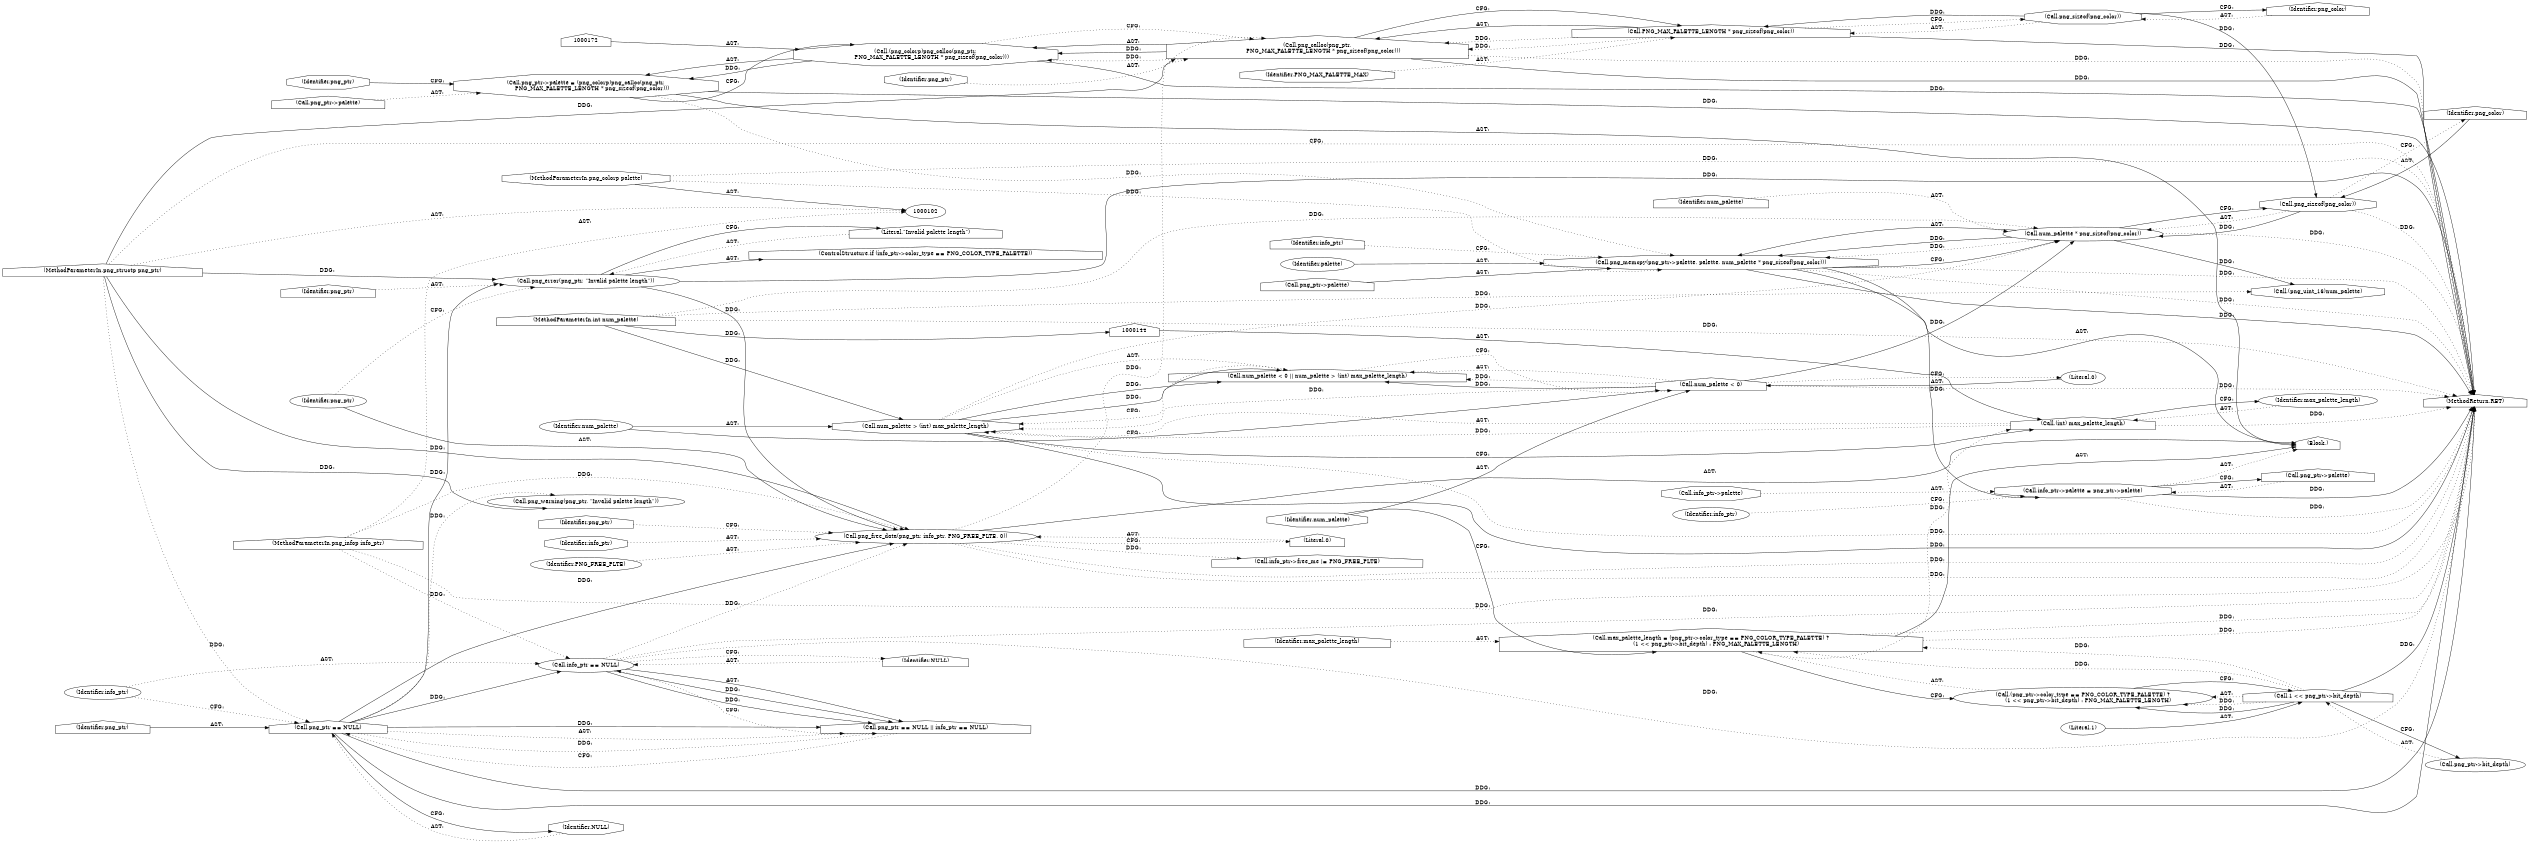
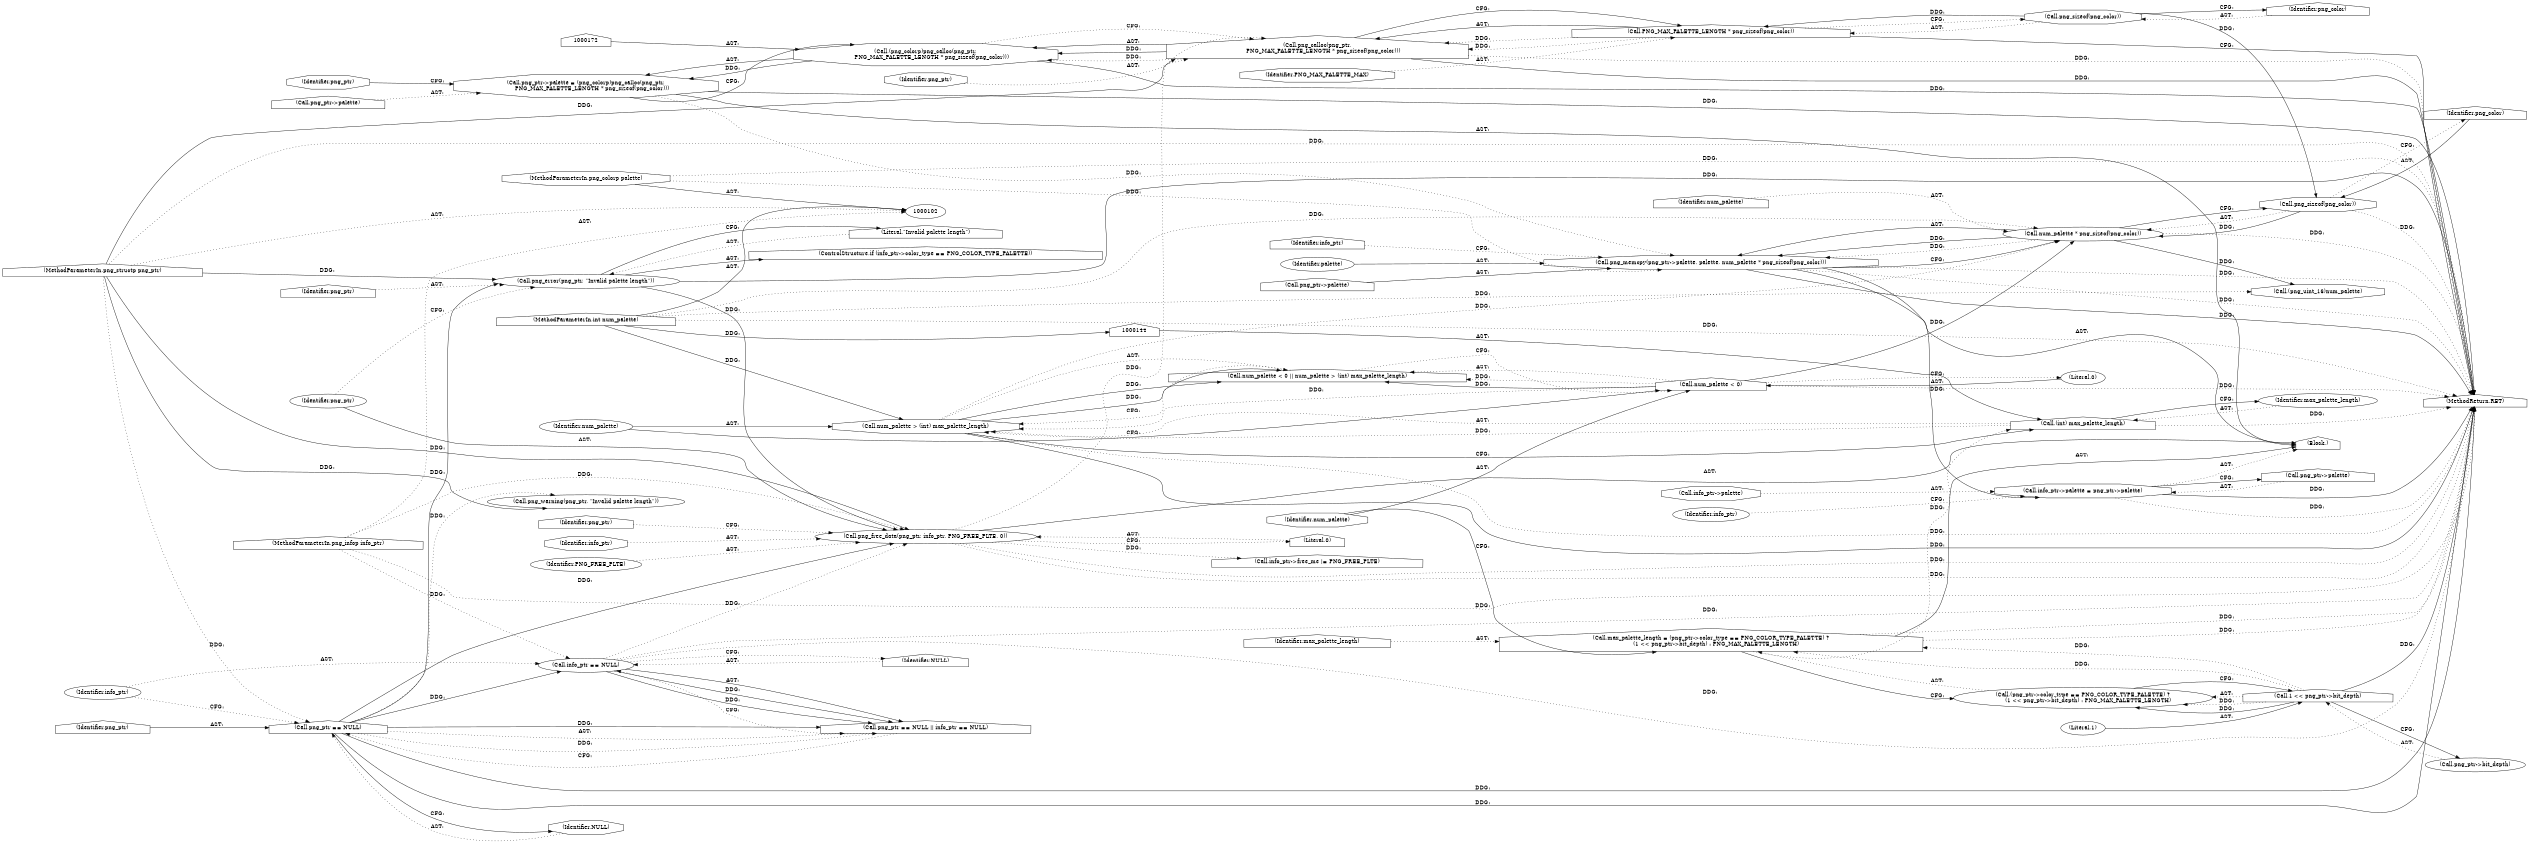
edge "(Call,PNG_MAX_PALETTE_LENGTH * png_sizeof(png_color))" -> "(MethodReturn,RET)": label "DDG: " -> "CFG: "
edge "(MethodParameterIn,png_structp png_ptr)" -> "(MethodReturn,RET)": label "CFG: " -> "DDG: "
edge "(MethodParameterIn,int num_palette)" -> "1000102": added, label "AST:"
